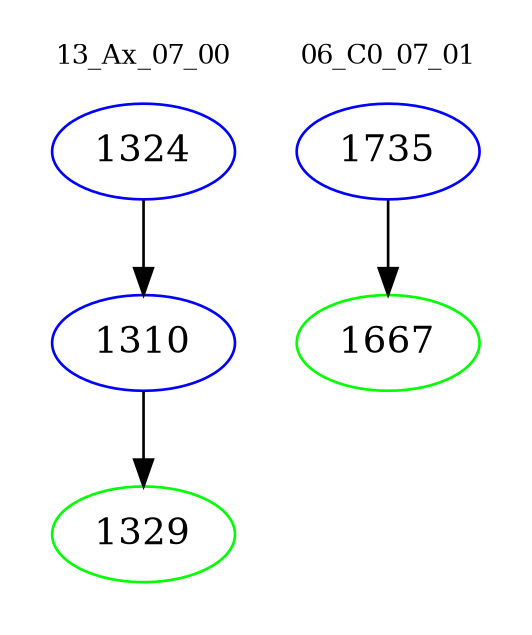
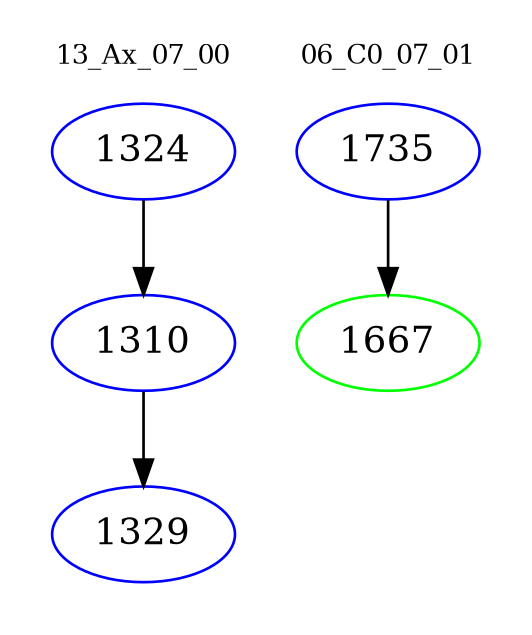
node "1329": color green -> blue
